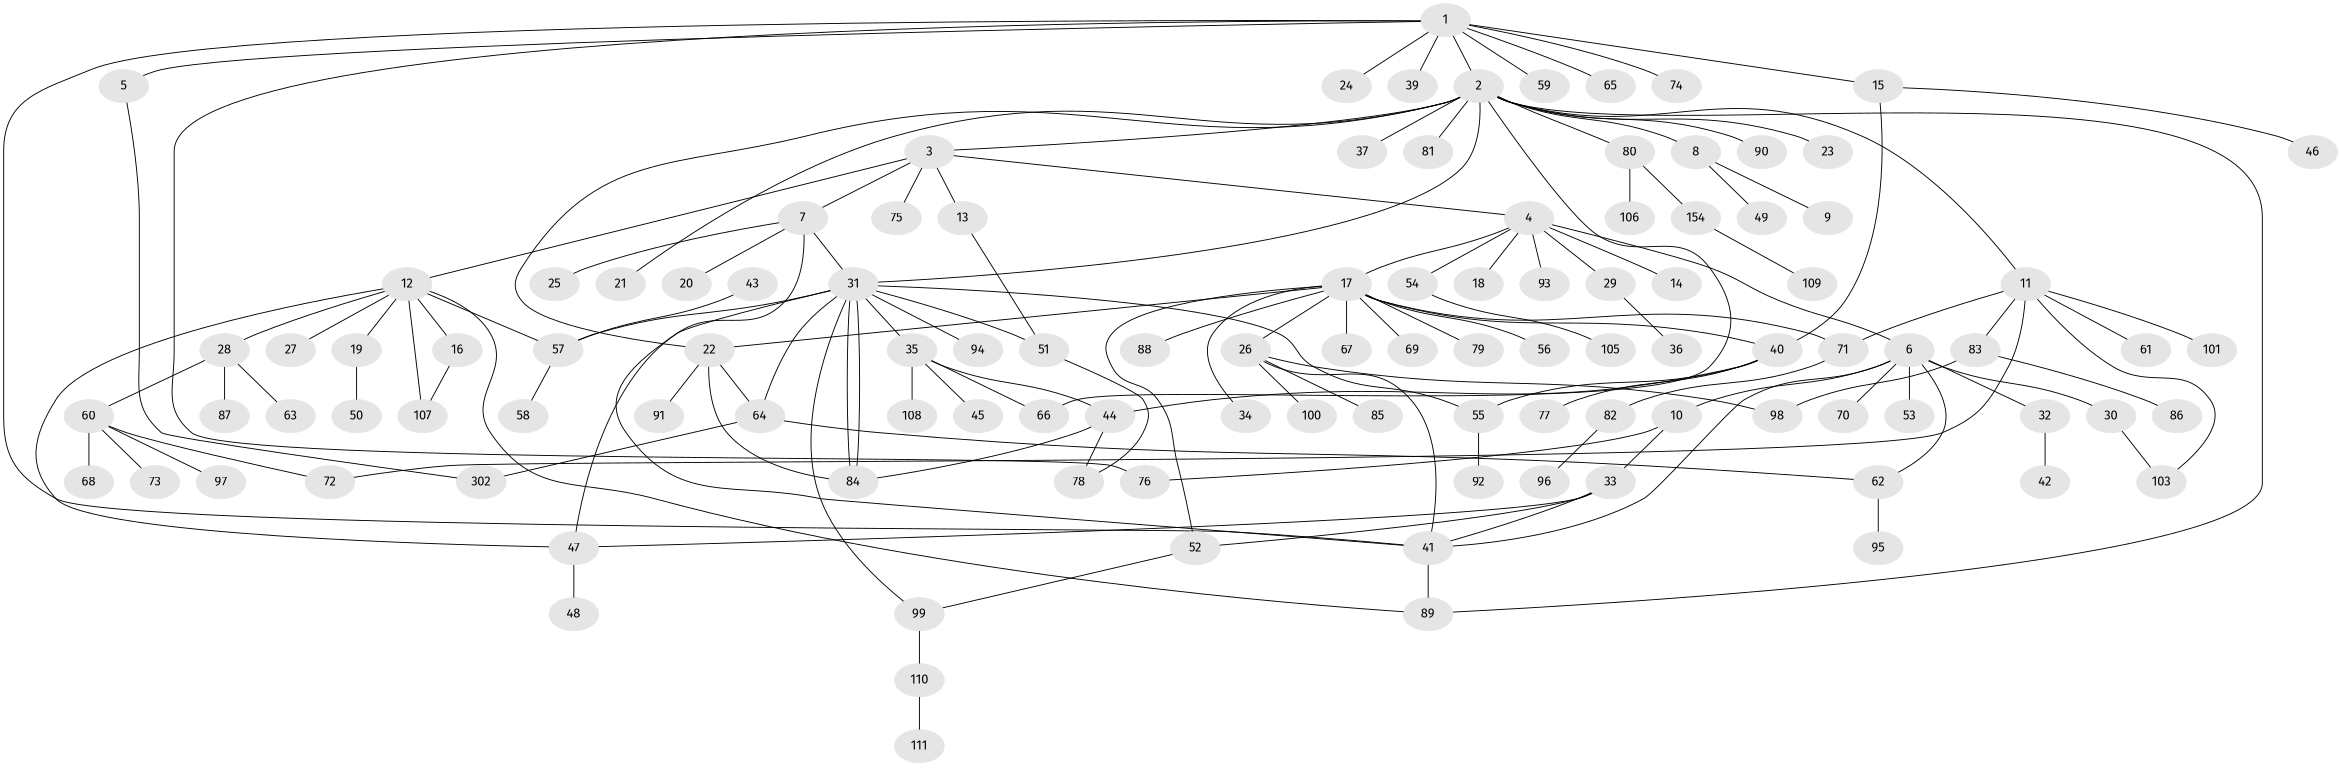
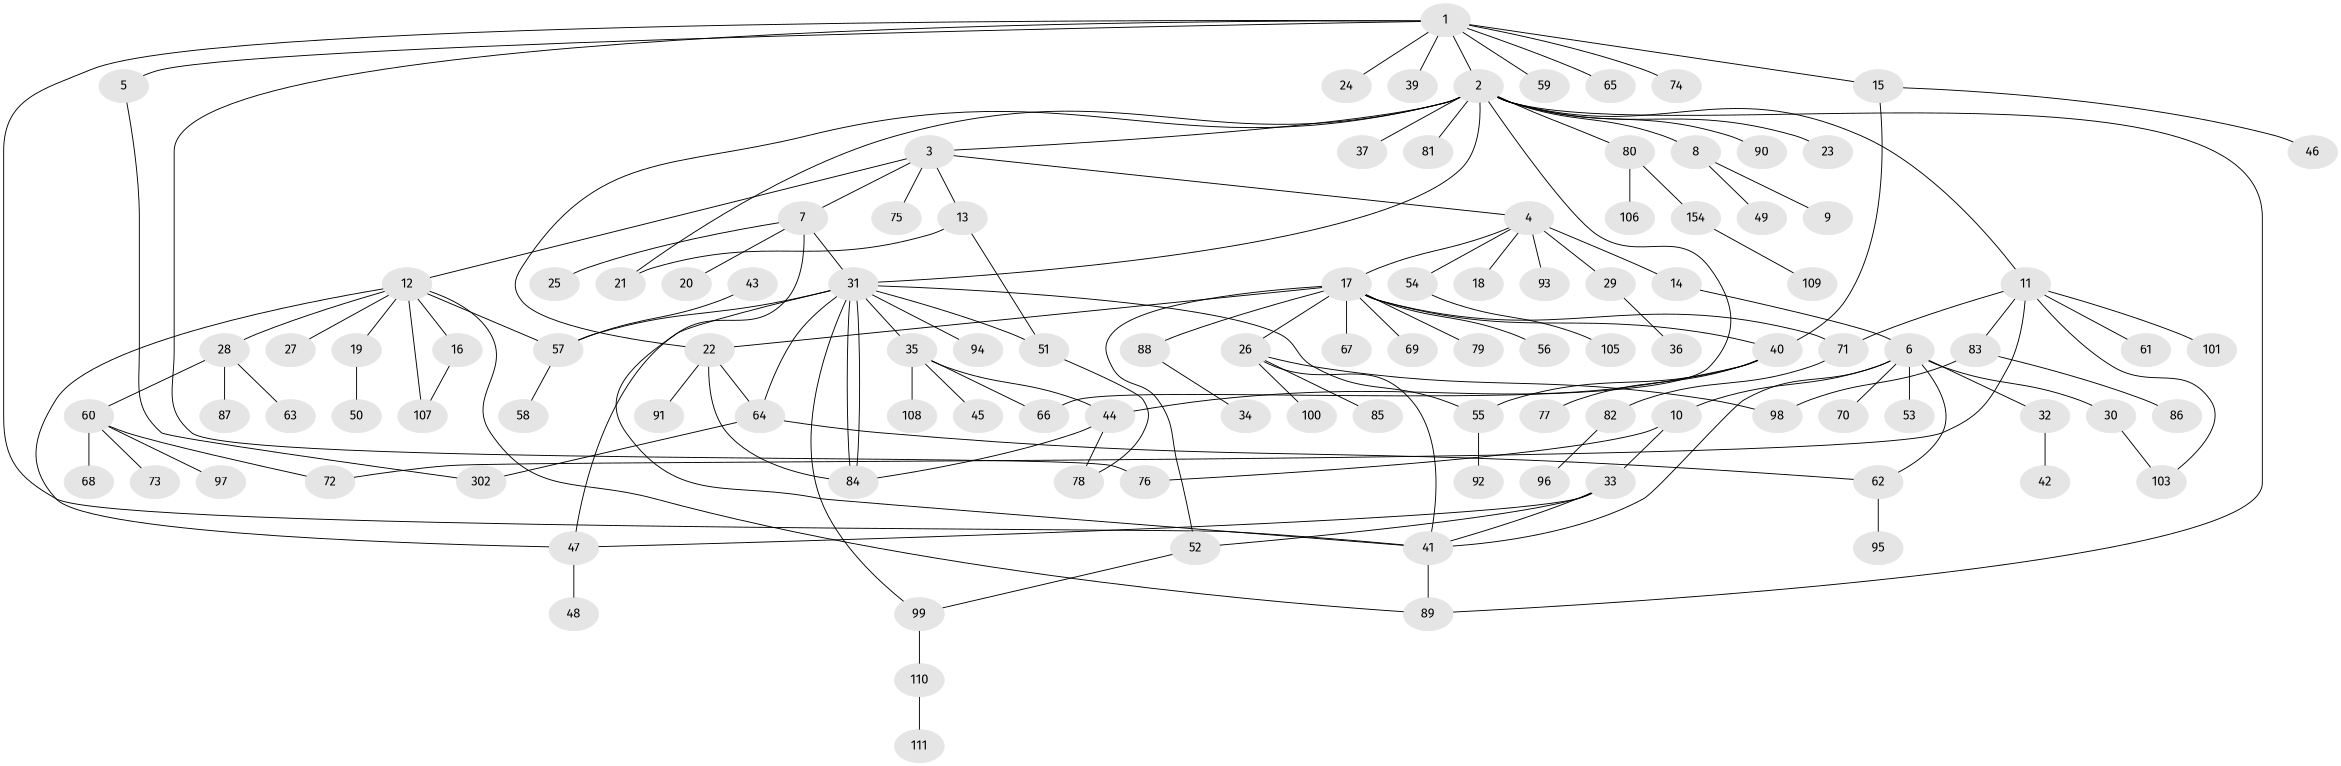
edge "13" -- "21": added
edge "4" -- "6": now "14" -- "6"
edge "17" -- "34": now "88" -- "34"
